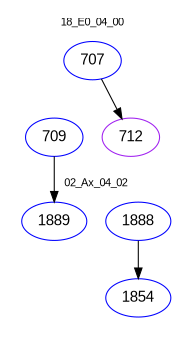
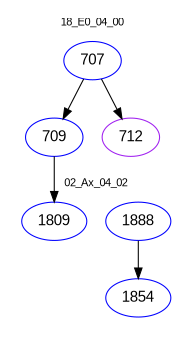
edge "707" -> "709": added
node "1889": label "1889" -> "1809"
